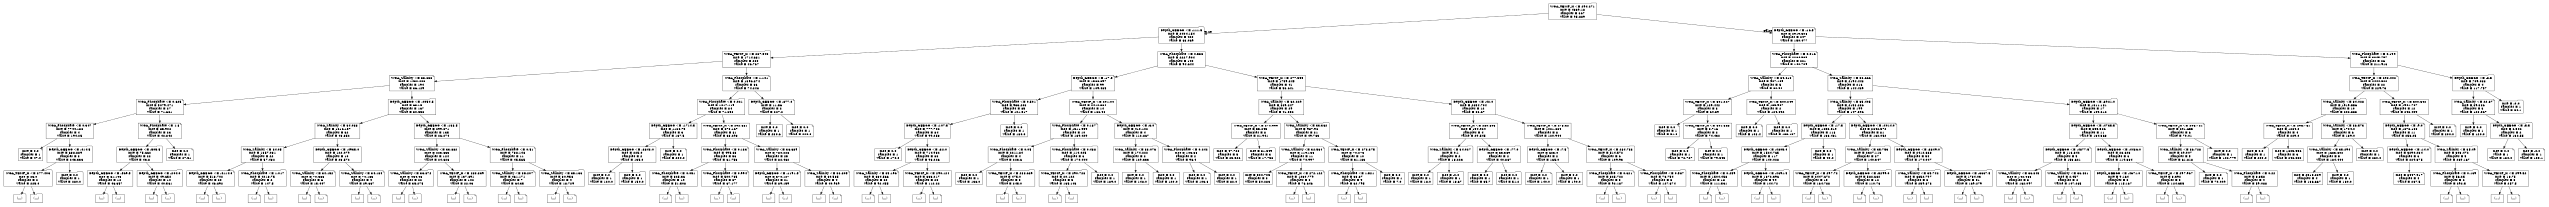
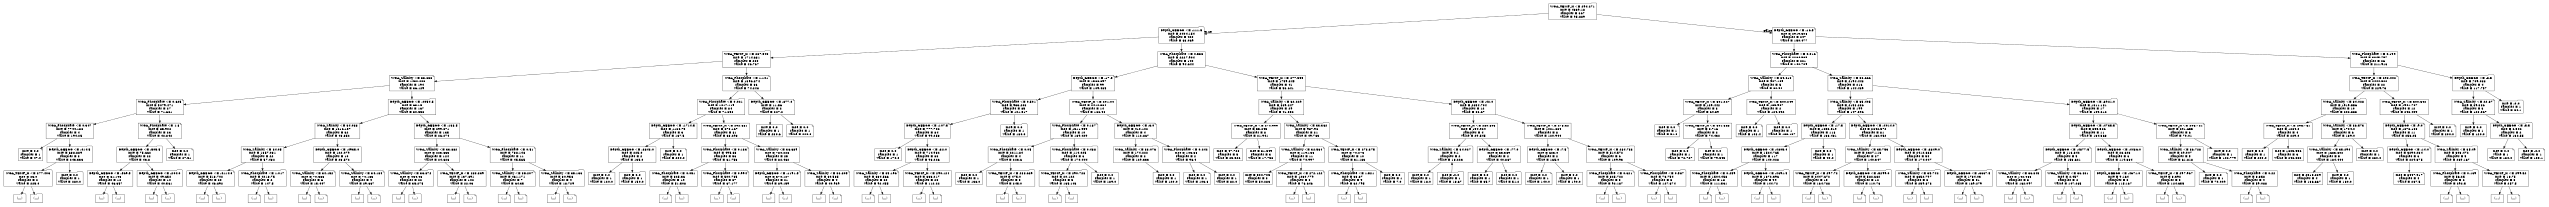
edge "WOA_Salinity <= 34.027 mse = 0.1 samples = 2 value = 18.223" -> "mse = -0.0 samples = 1 value = 18.67": reversed
node "mse = 0.0 samples = 1 value = 148.0": removed
